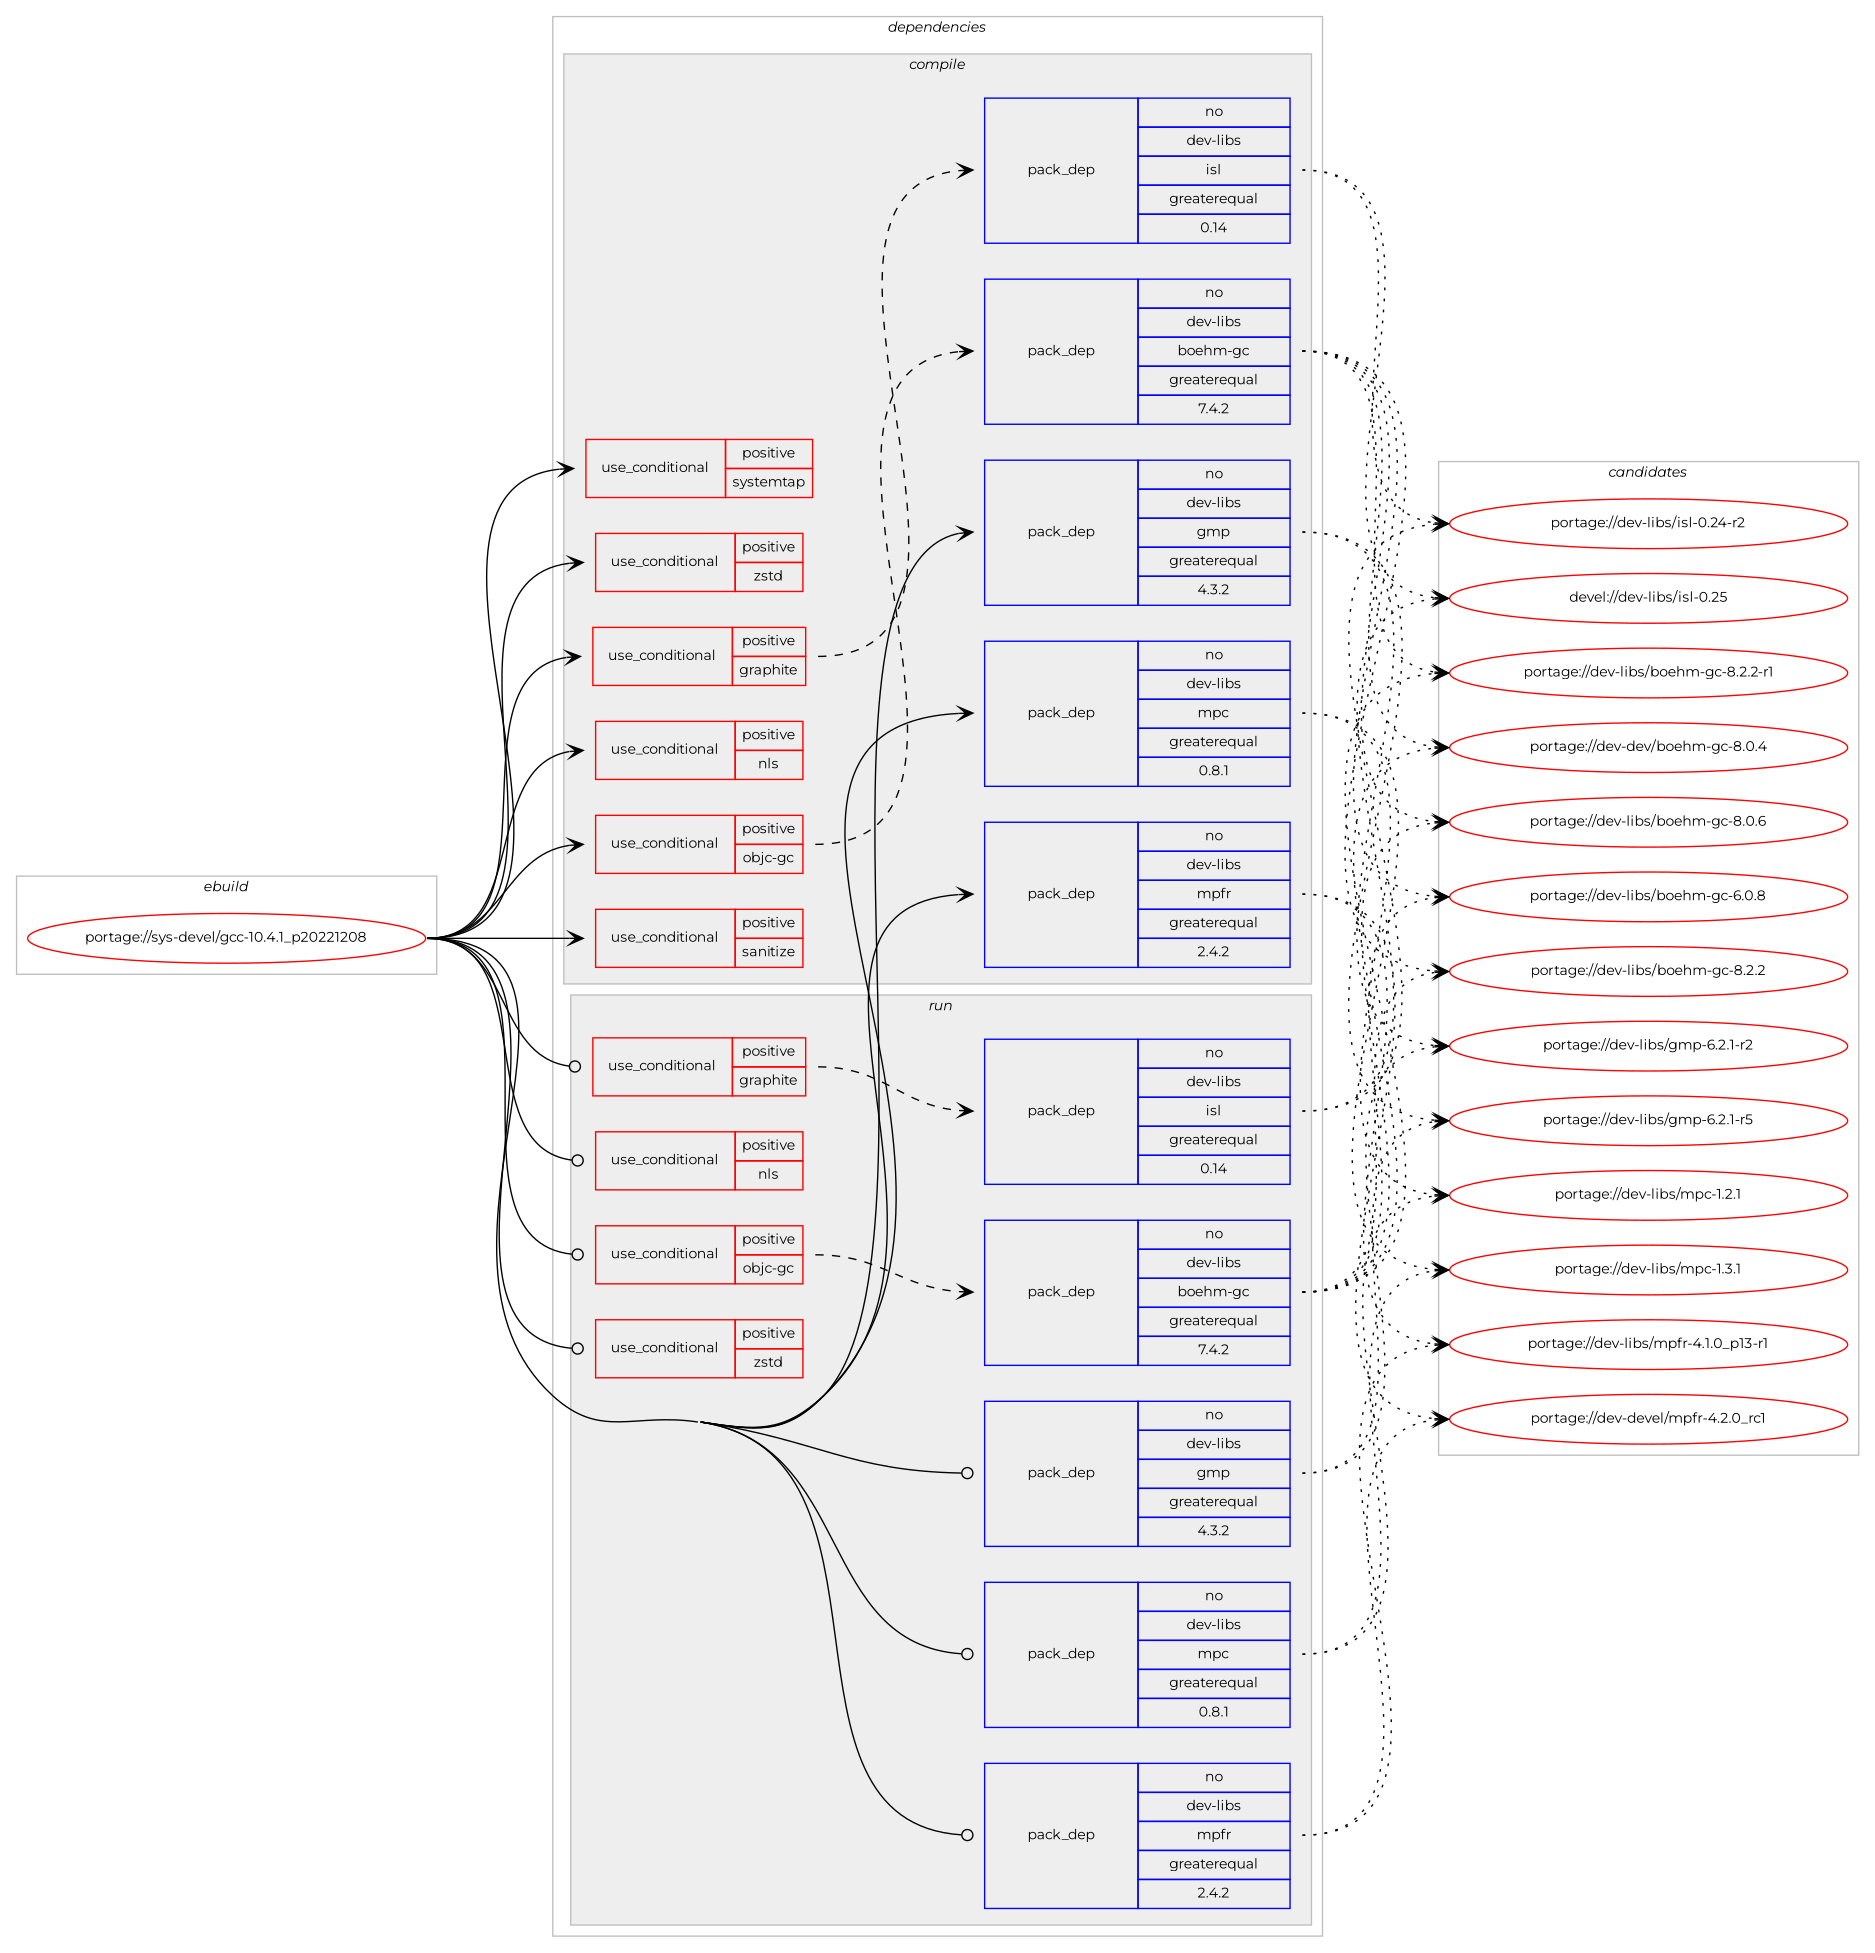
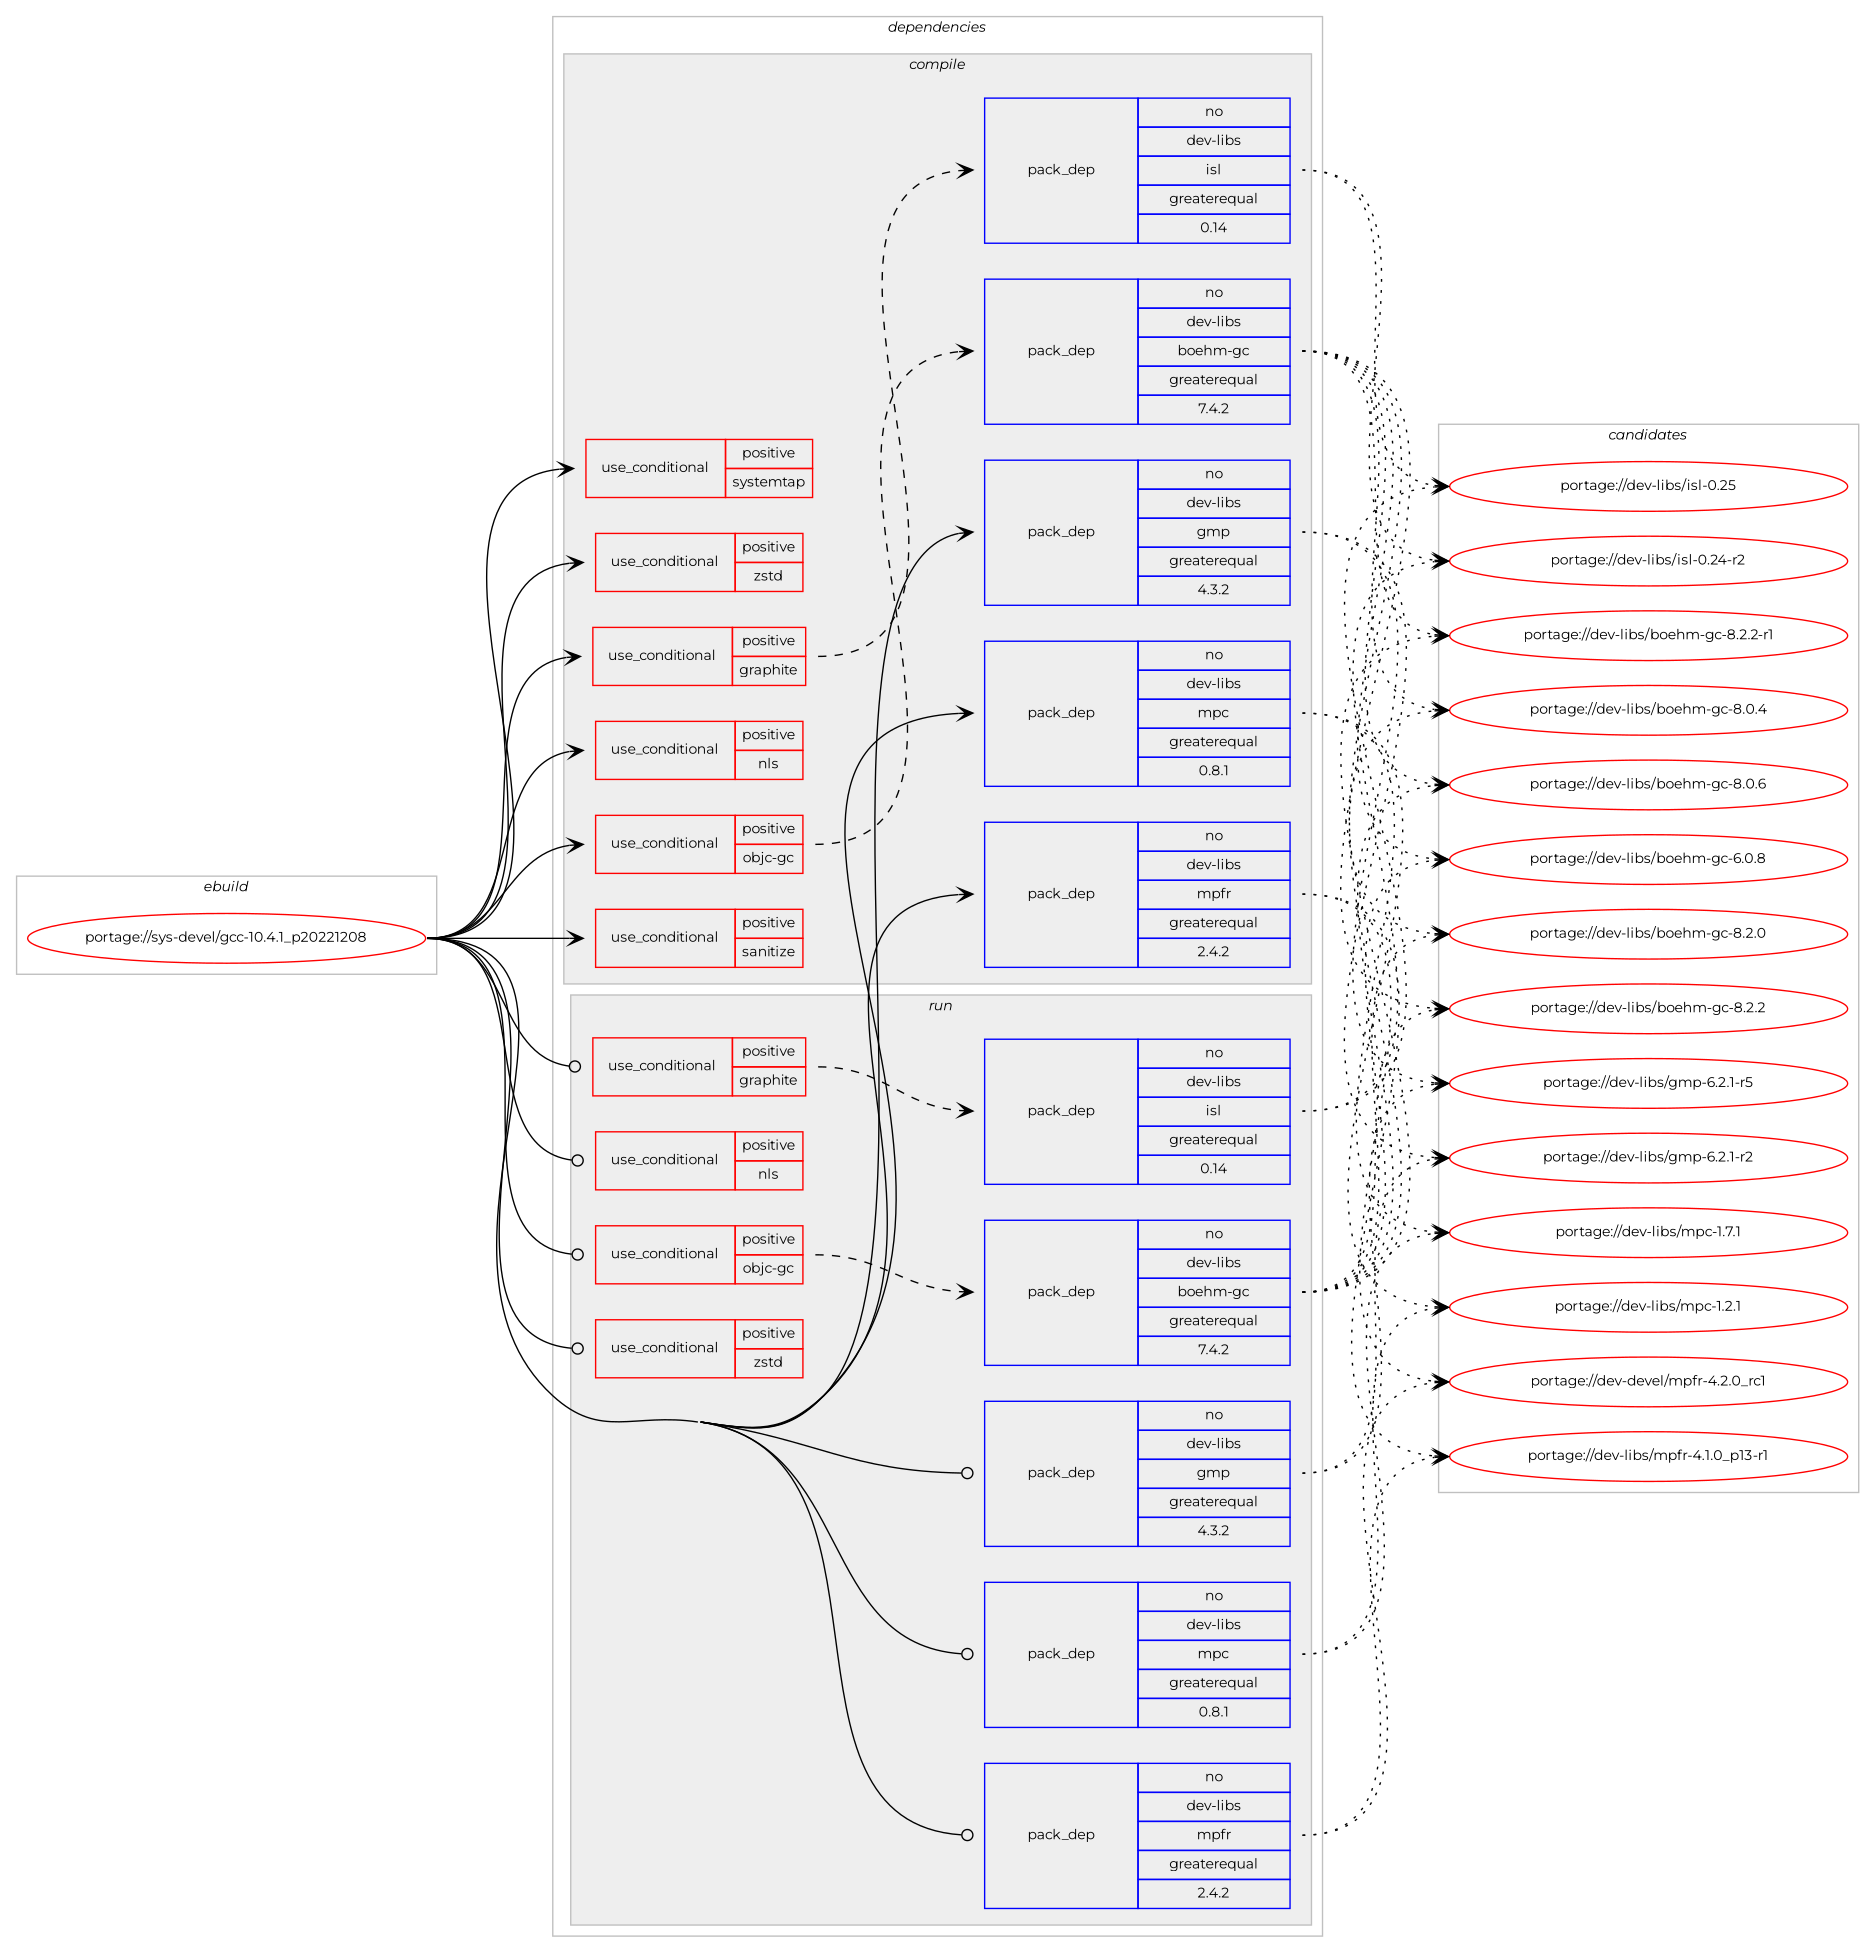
node "devel://dev-libs/isl-0.25": label "devel://dev-libs/isl-0.25" -> "portage://dev-libs/isl-0.25"
node "portage://dev-dev/boehm-gc-8.0.4": label "portage://dev-dev/boehm-gc-8.0.4" -> "portage://dev-libs/boehm-gc-8.0.4"
node "portage://dev-libs/boehm-gc-8.2.0": added
node "portage://dev-libs/mpc-1.3.1": label "portage://dev-libs/mpc-1.3.1" -> "portage://dev-libs/mpc-1.7.1"
